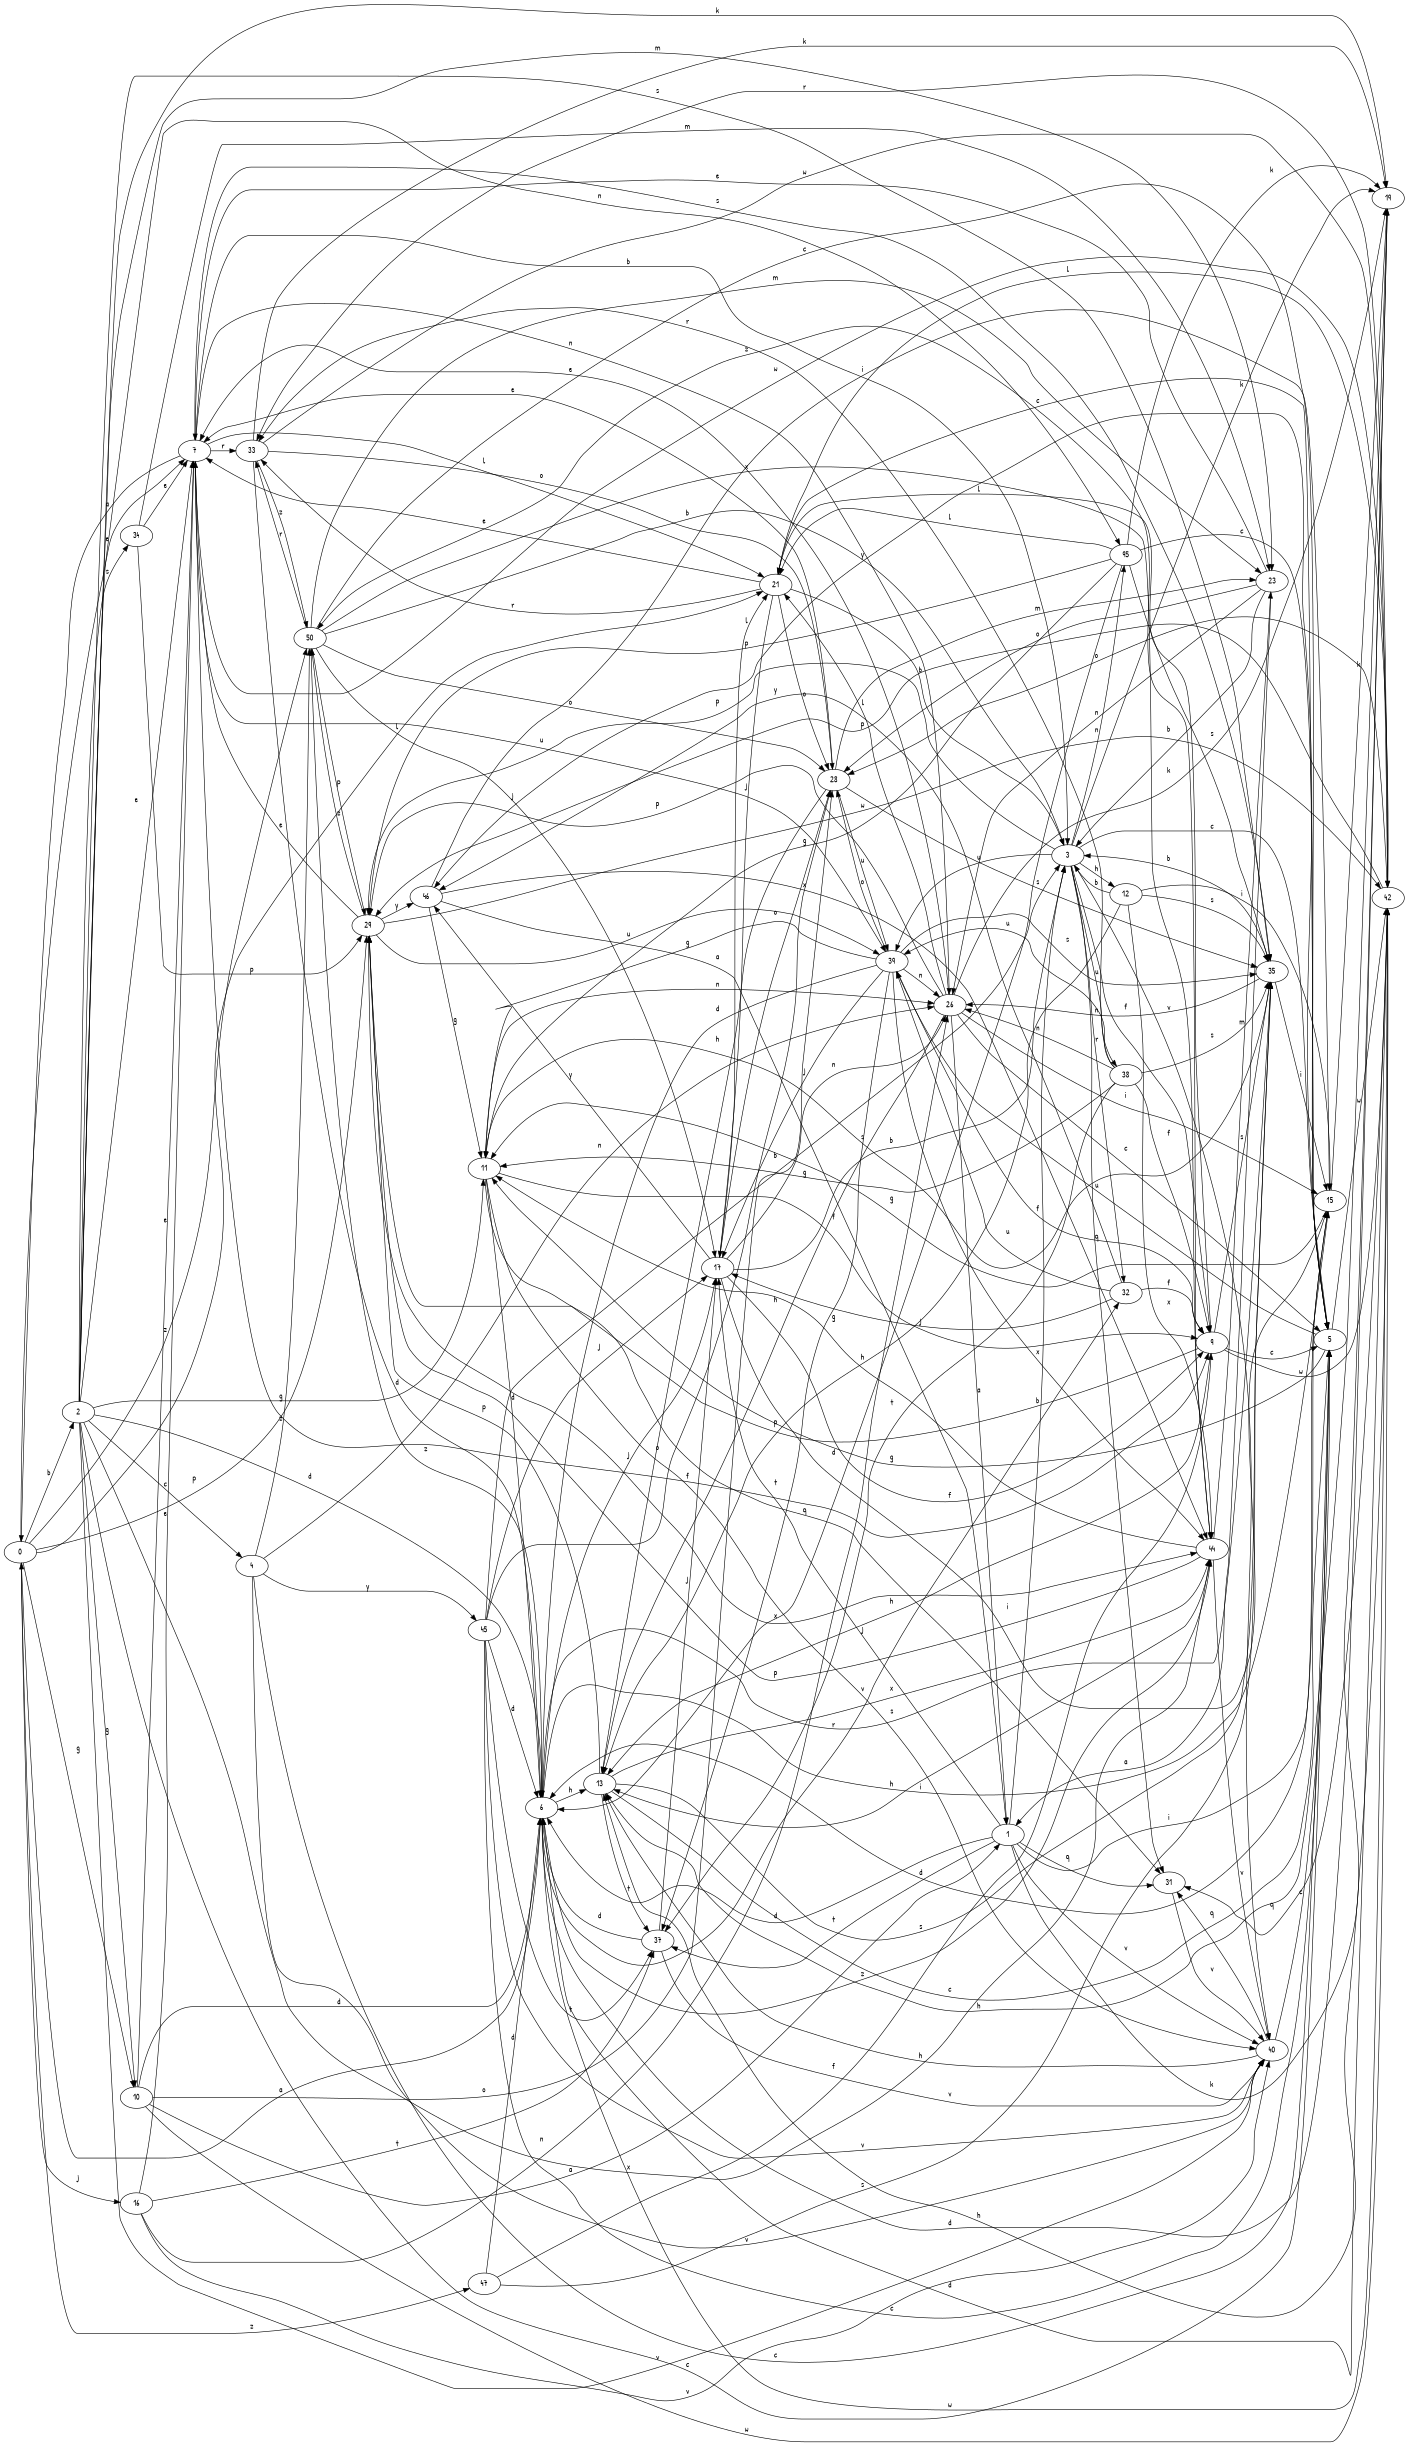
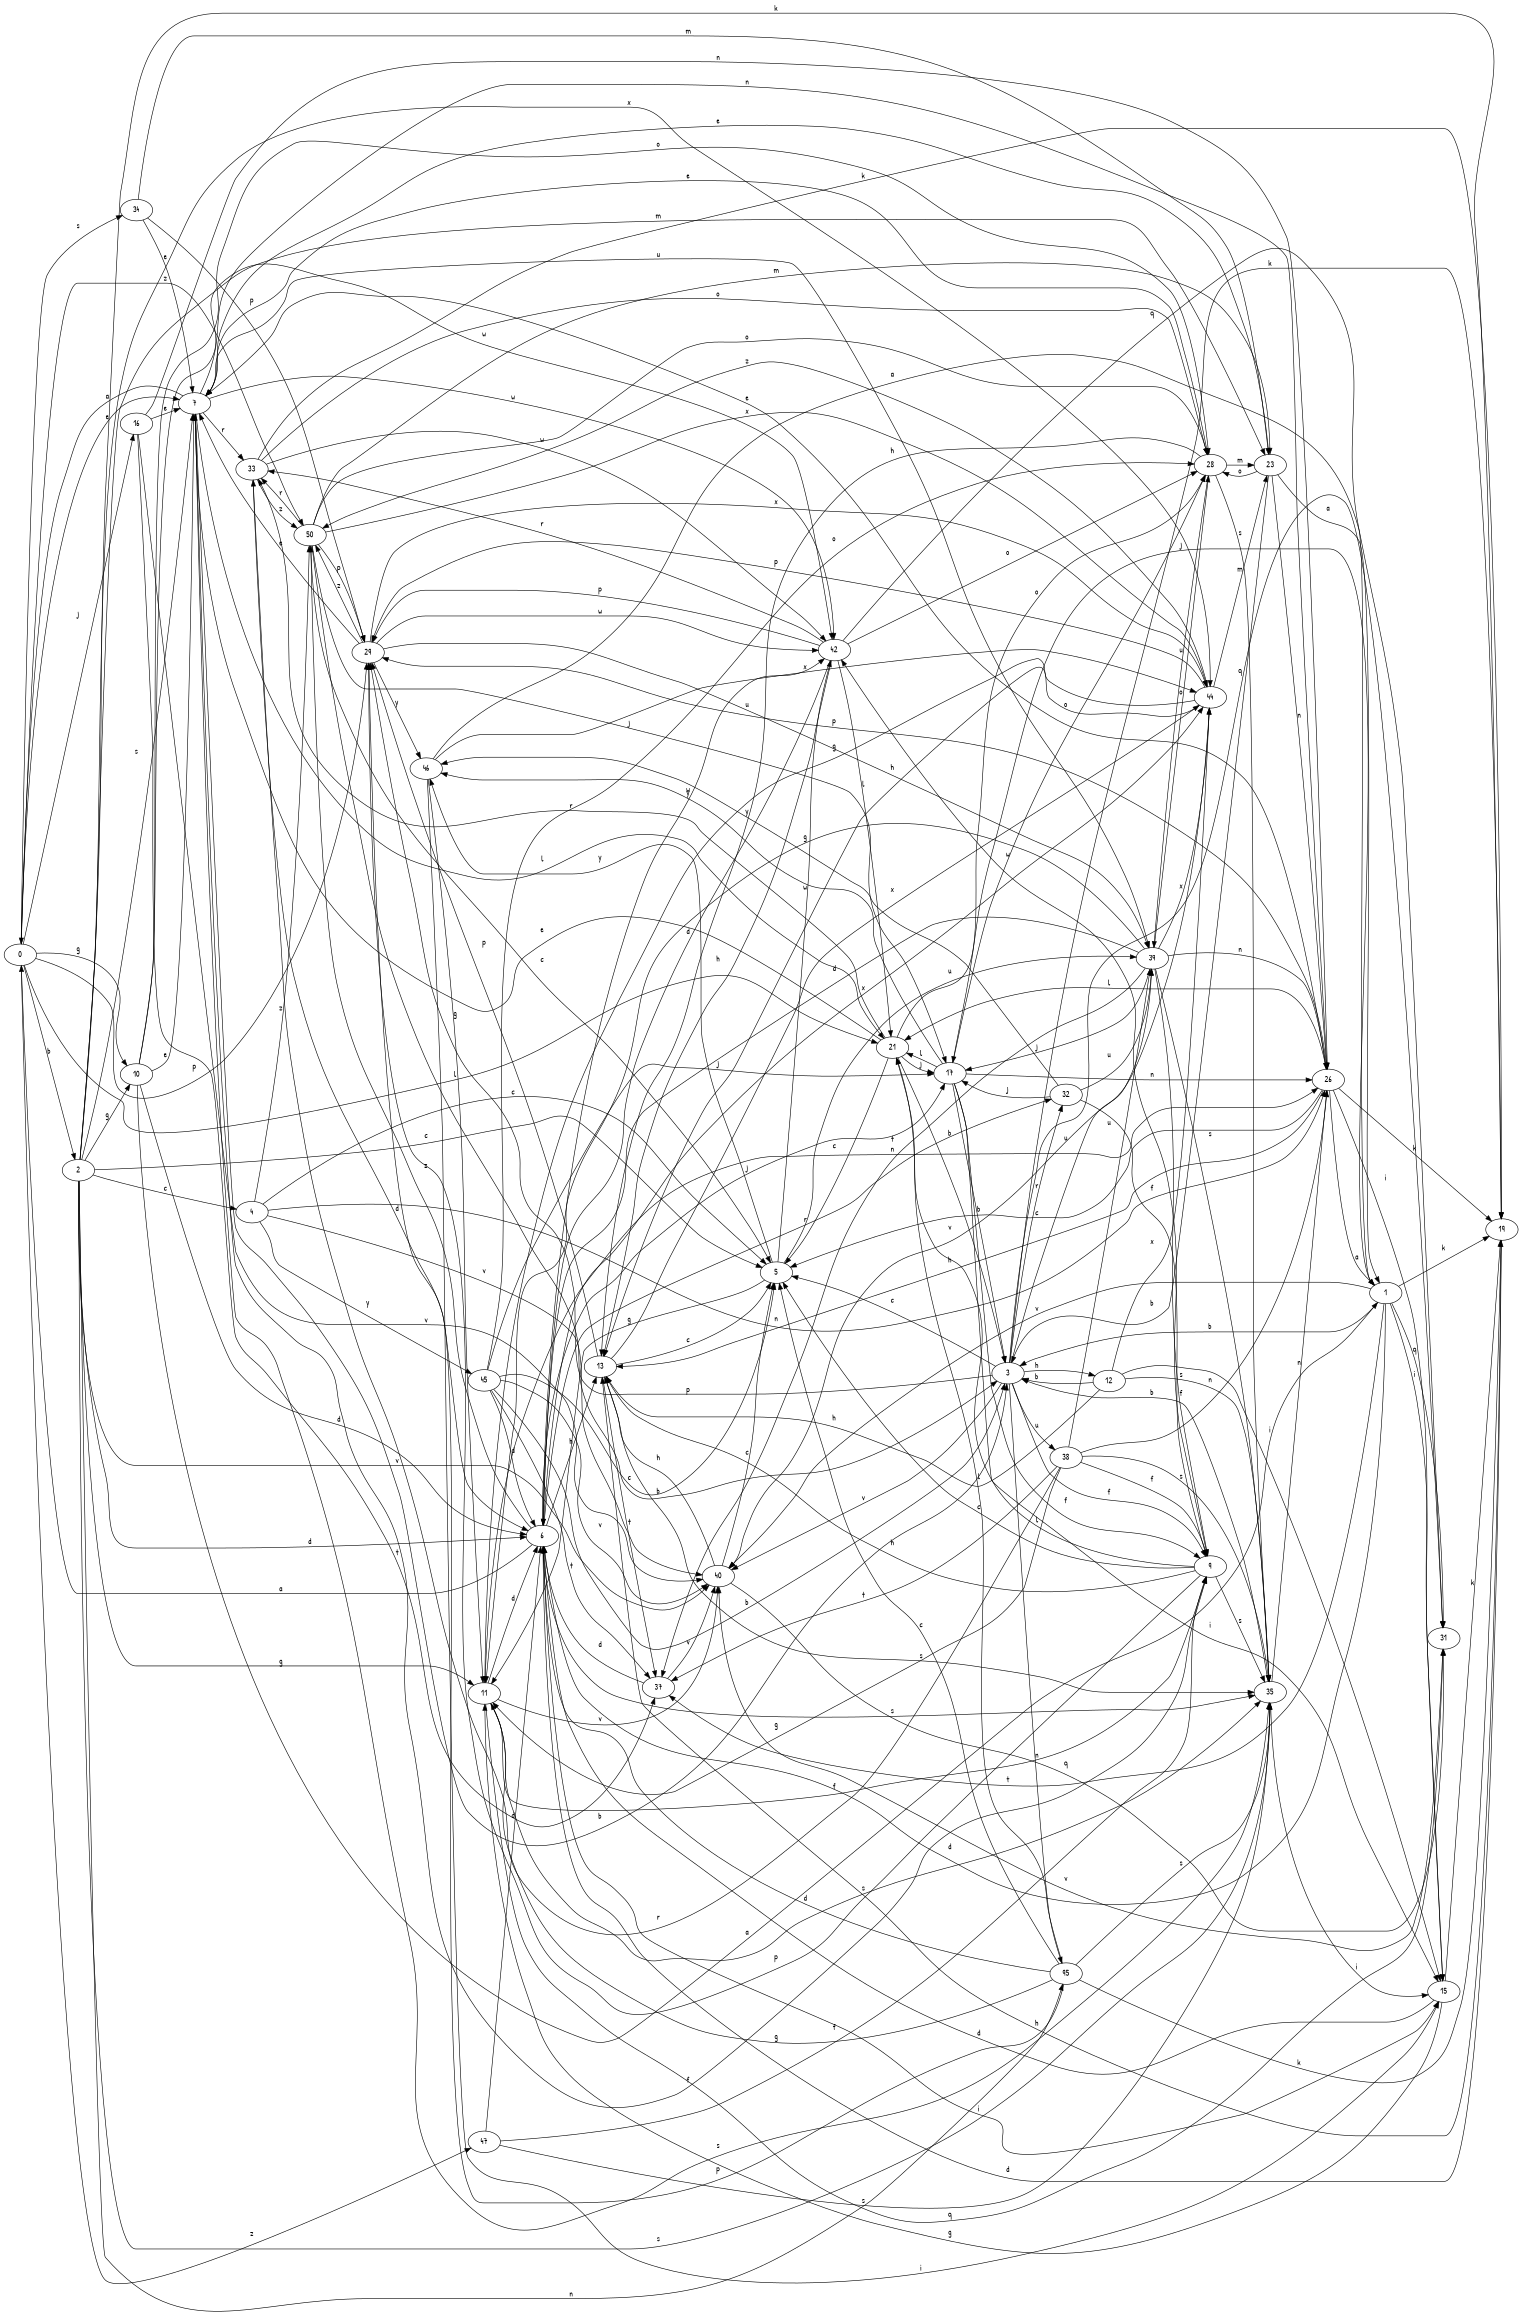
edge "2" -> "7": label "e" -> "s"
edge "2" -> "34": now "0" -> "34"
edge "37" -> "17": removed, label "j"
edge "6" -> "44": label "z" -> "x"
